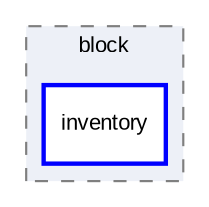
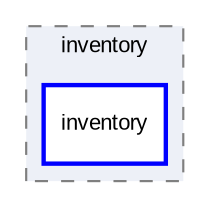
cluster "block": label "block" -> "inventory"
